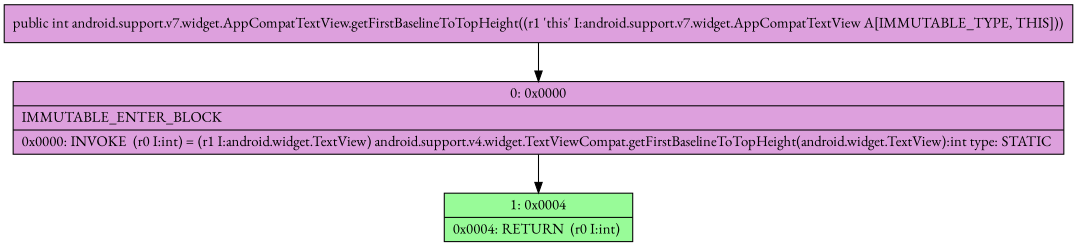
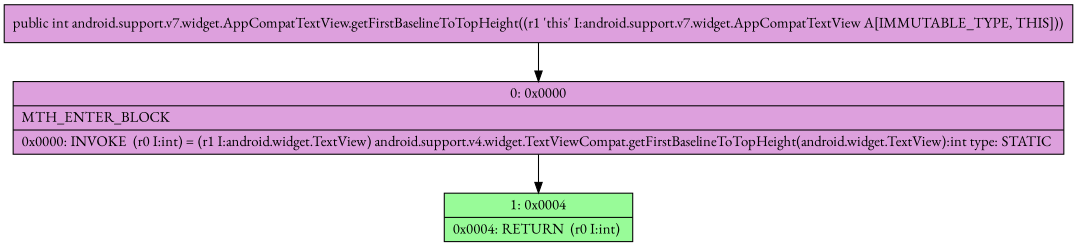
node "0: 0x0000": text "IMMUTABLE_ENTER_BLOCK" -> "MTH_ENTER_BLOCK"
